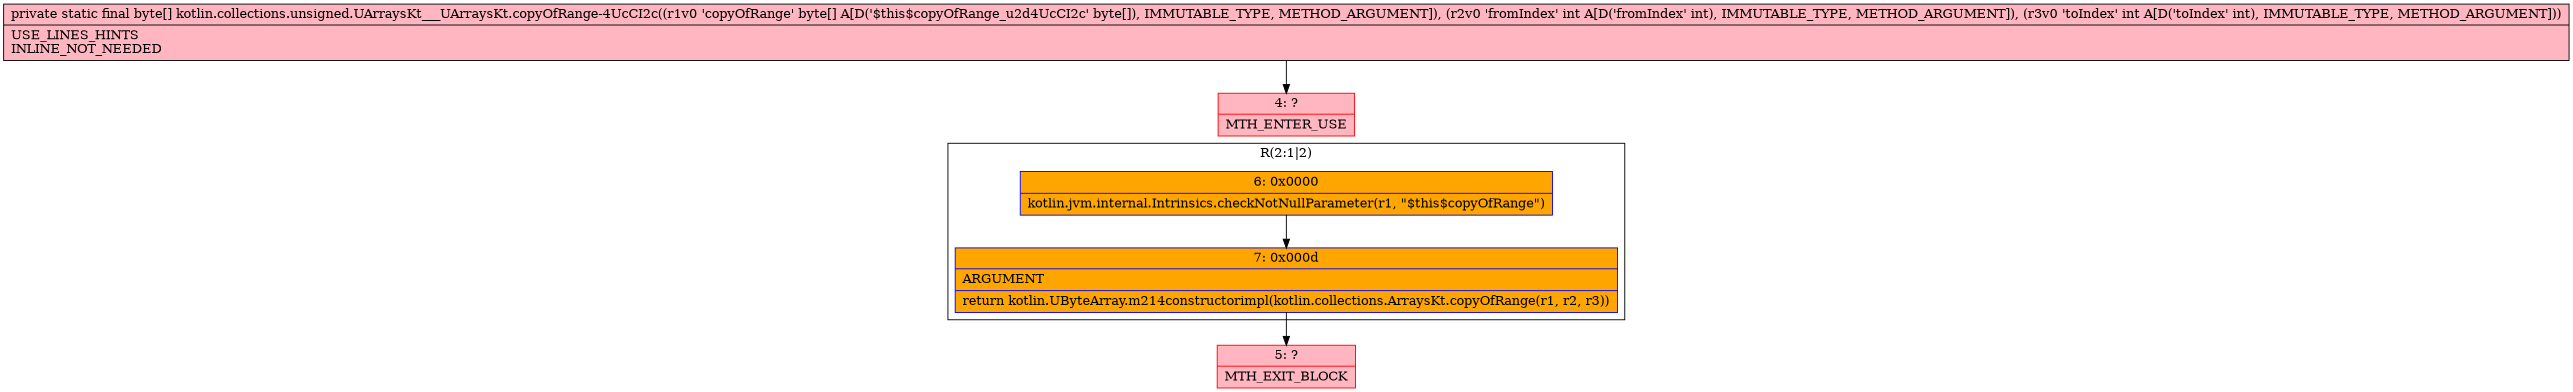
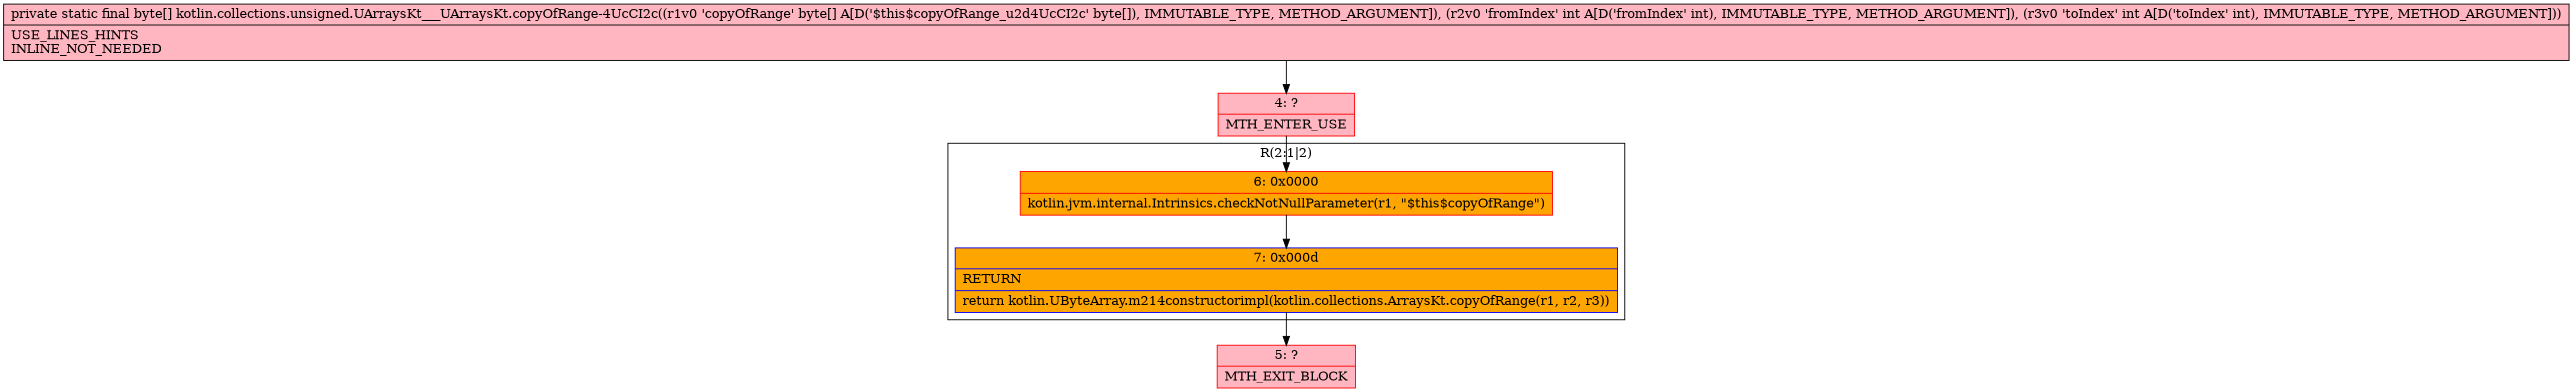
edge "4: ?" -> "6: 0x0000": added
node "6: 0x0000": color blue -> red
node "7: 0x000d": text "ARGUMENT" -> "RETURN"
